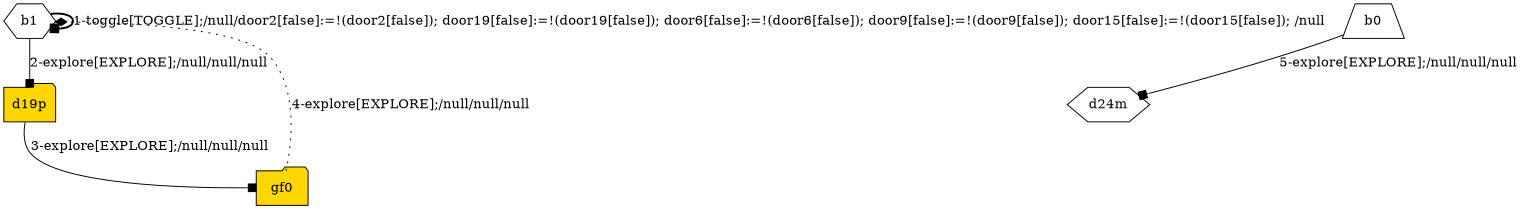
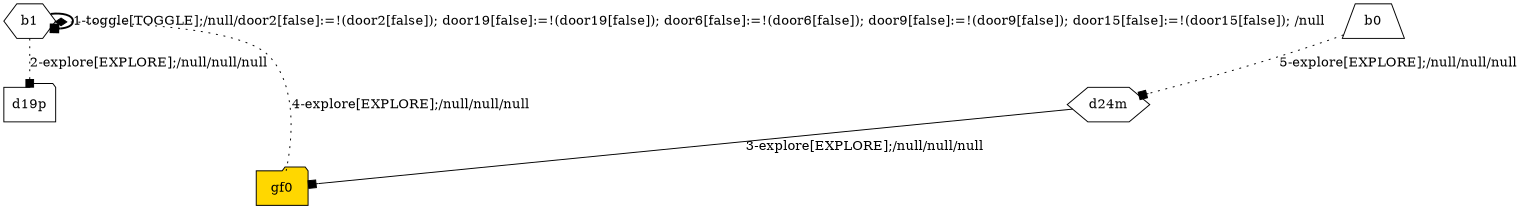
edge "b1" -> "d19p": style solid -> dotted
edge "b0" -> "d24m": style solid -> dotted
node "d19p": fillcolor gold -> white
edge "d19p" -> "gf0": now "d24m" -> "gf0"
